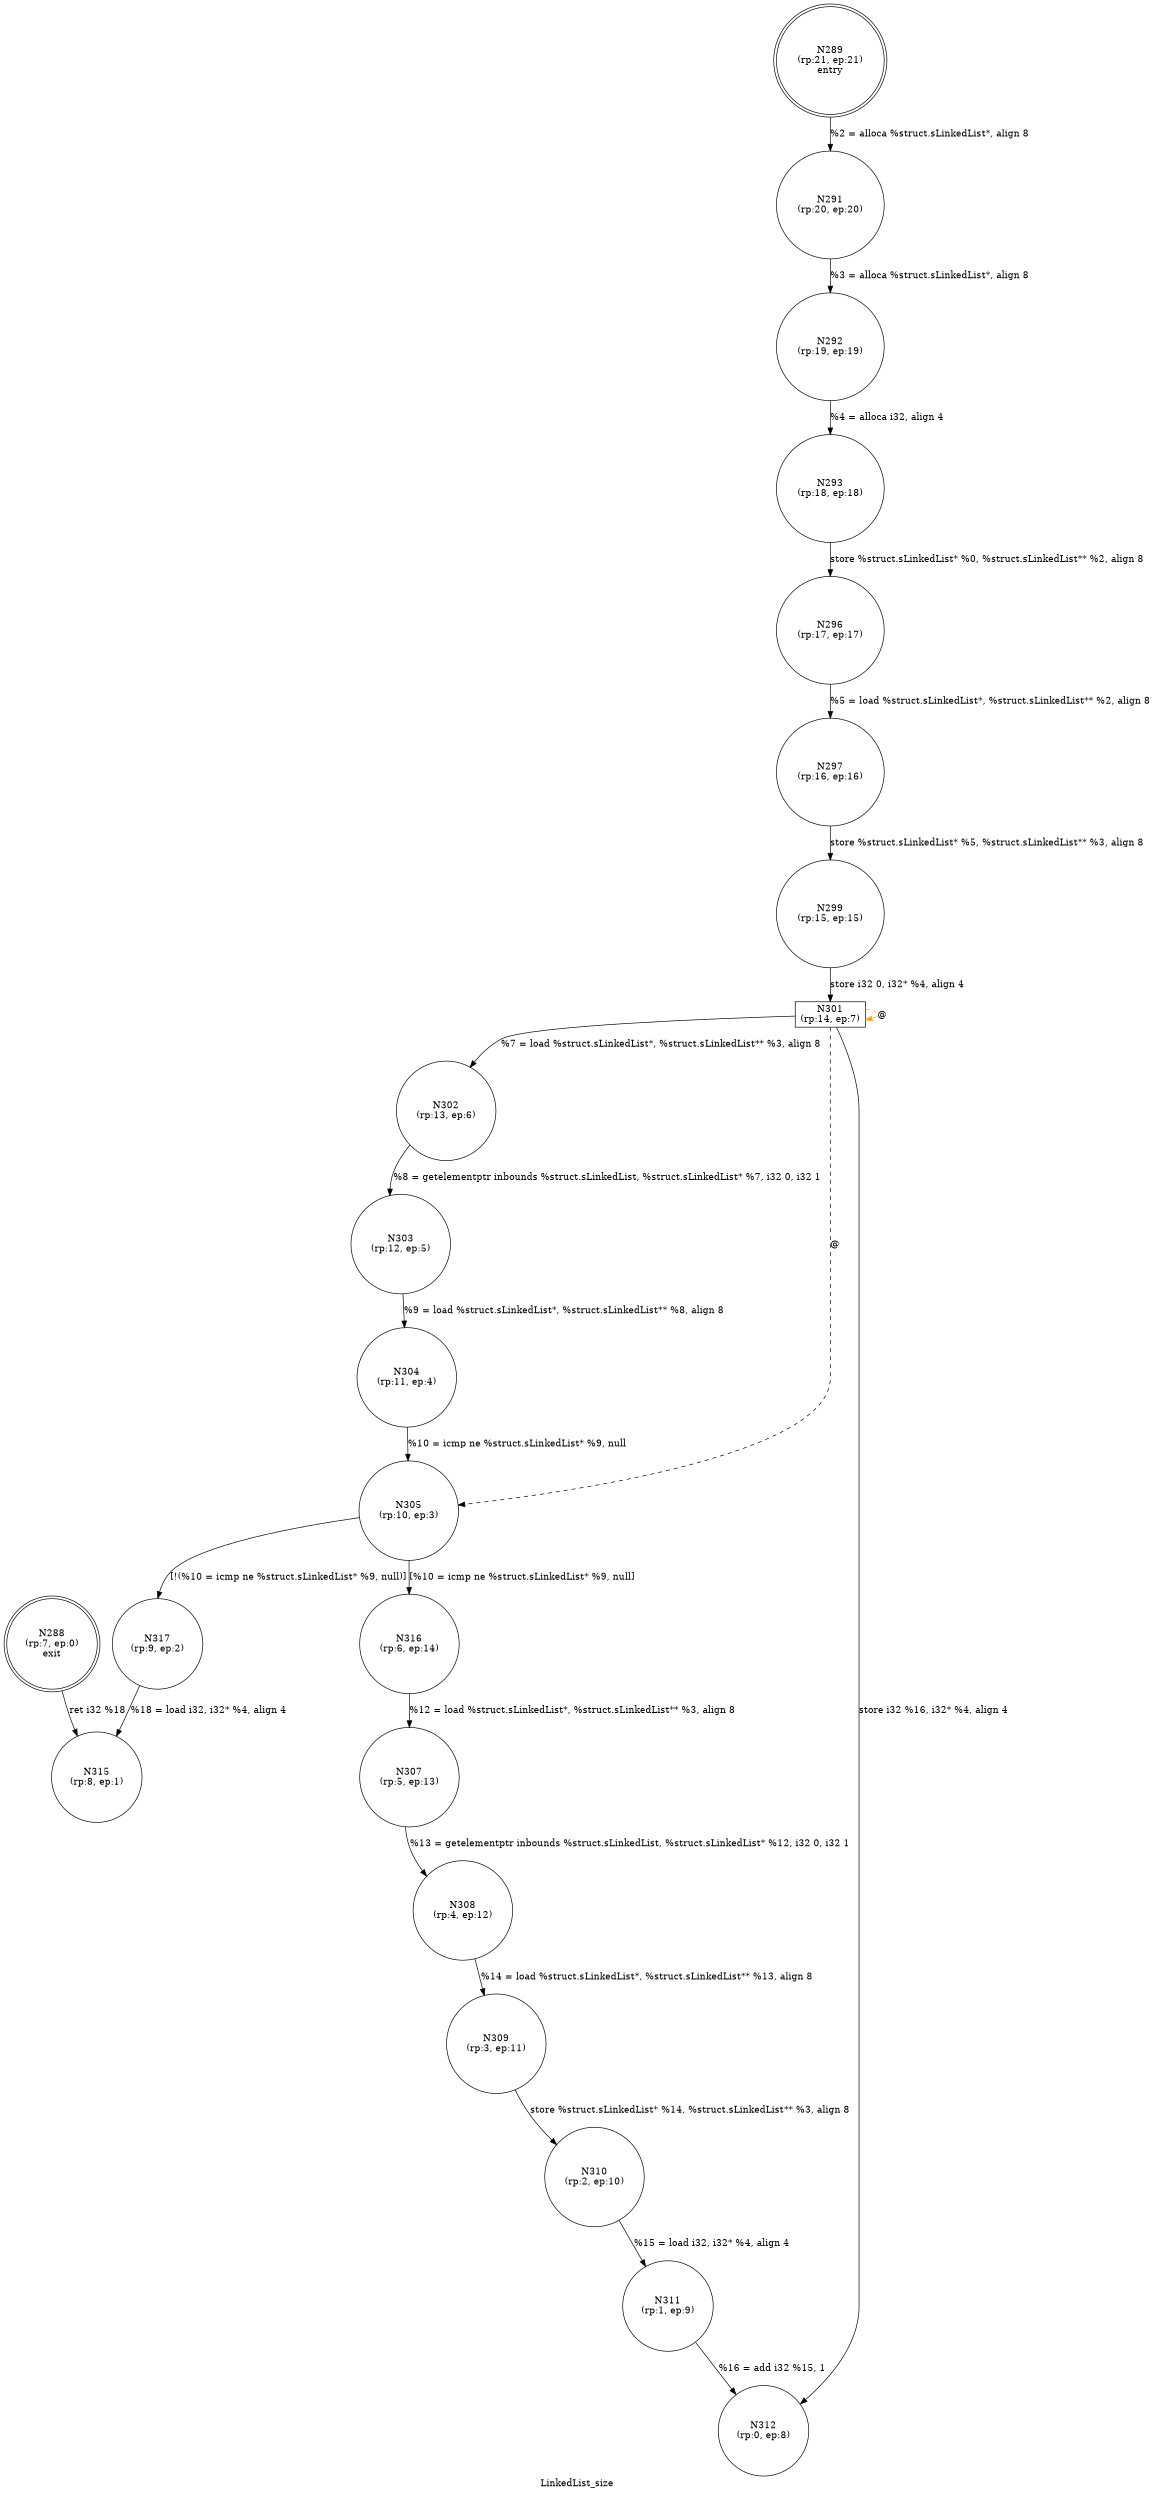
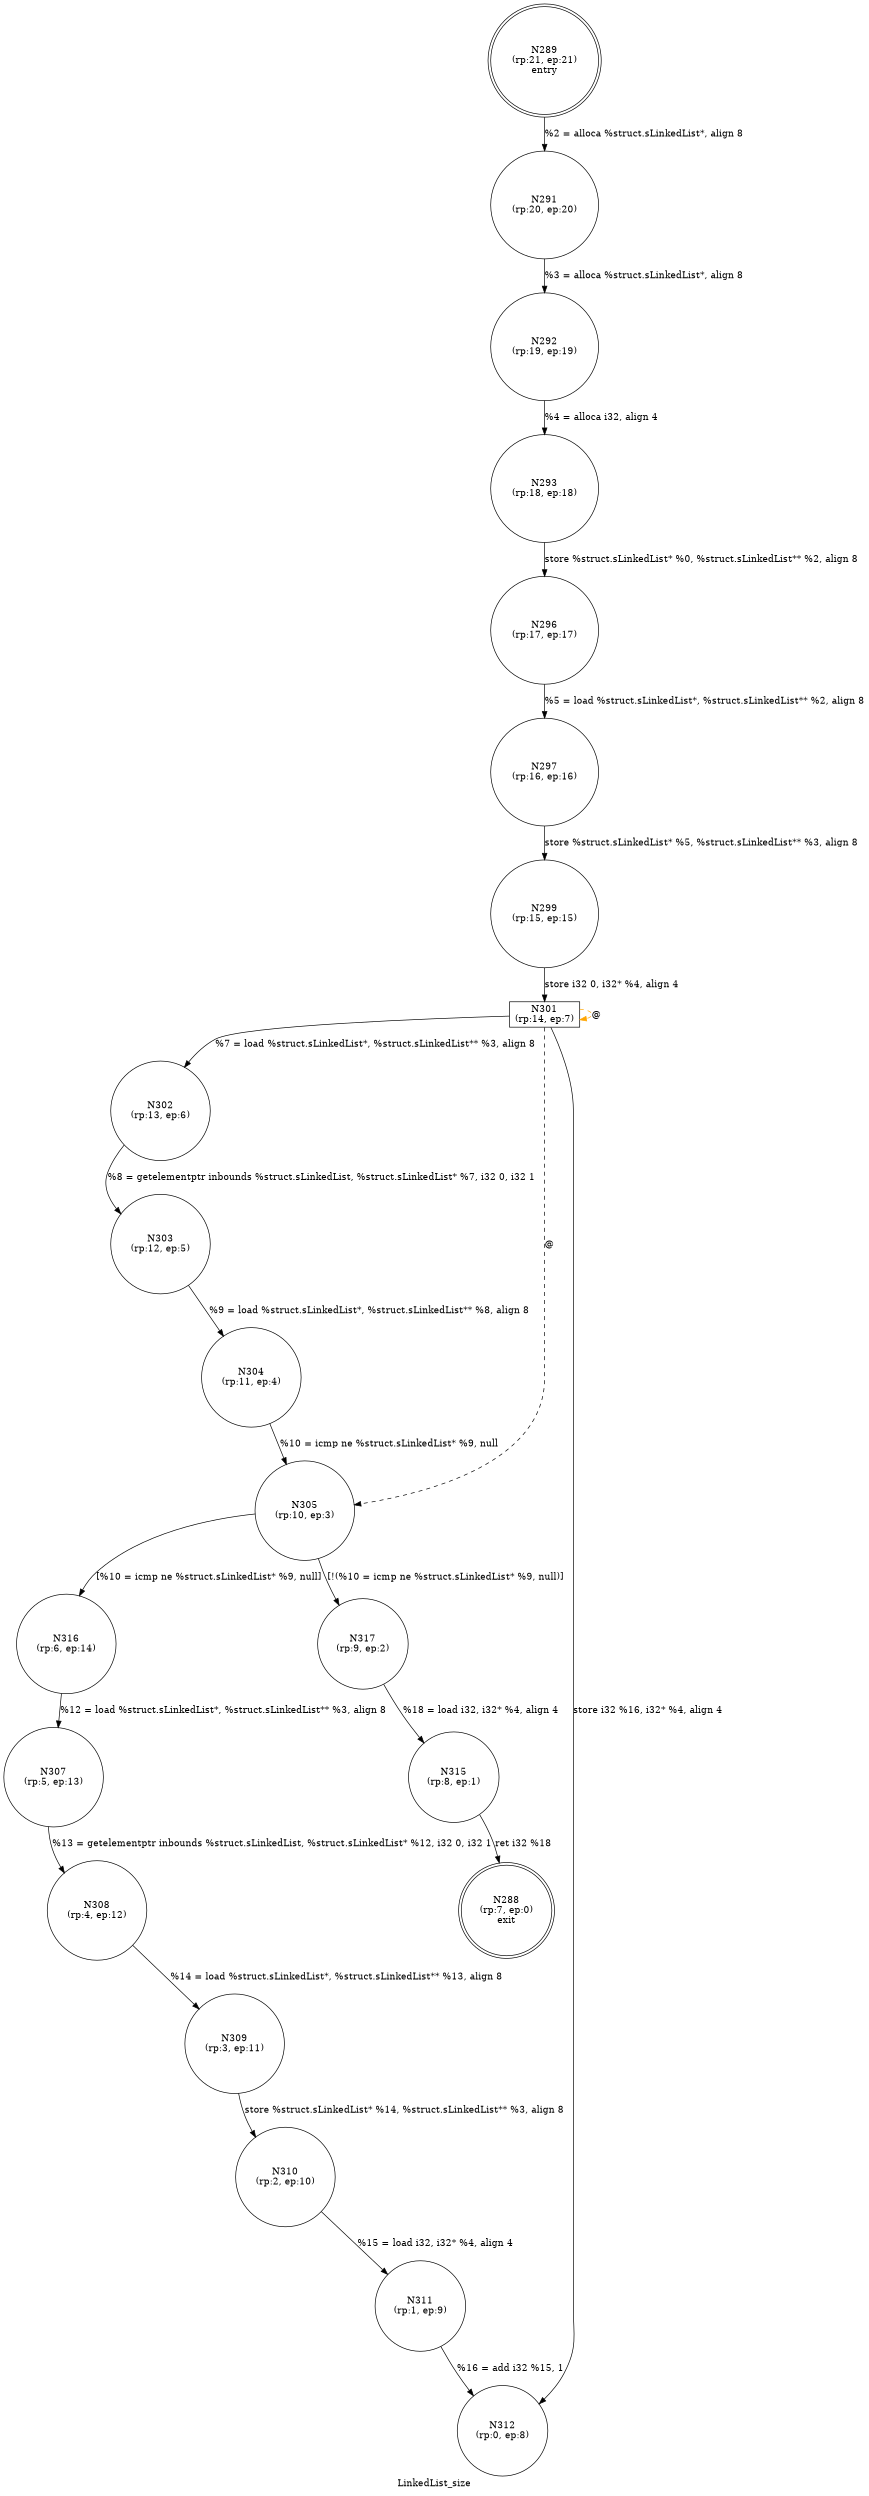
edge "N288 (rp:7, ep:0) exit" -> "N315 (rp:8, ep:1)": reversed
